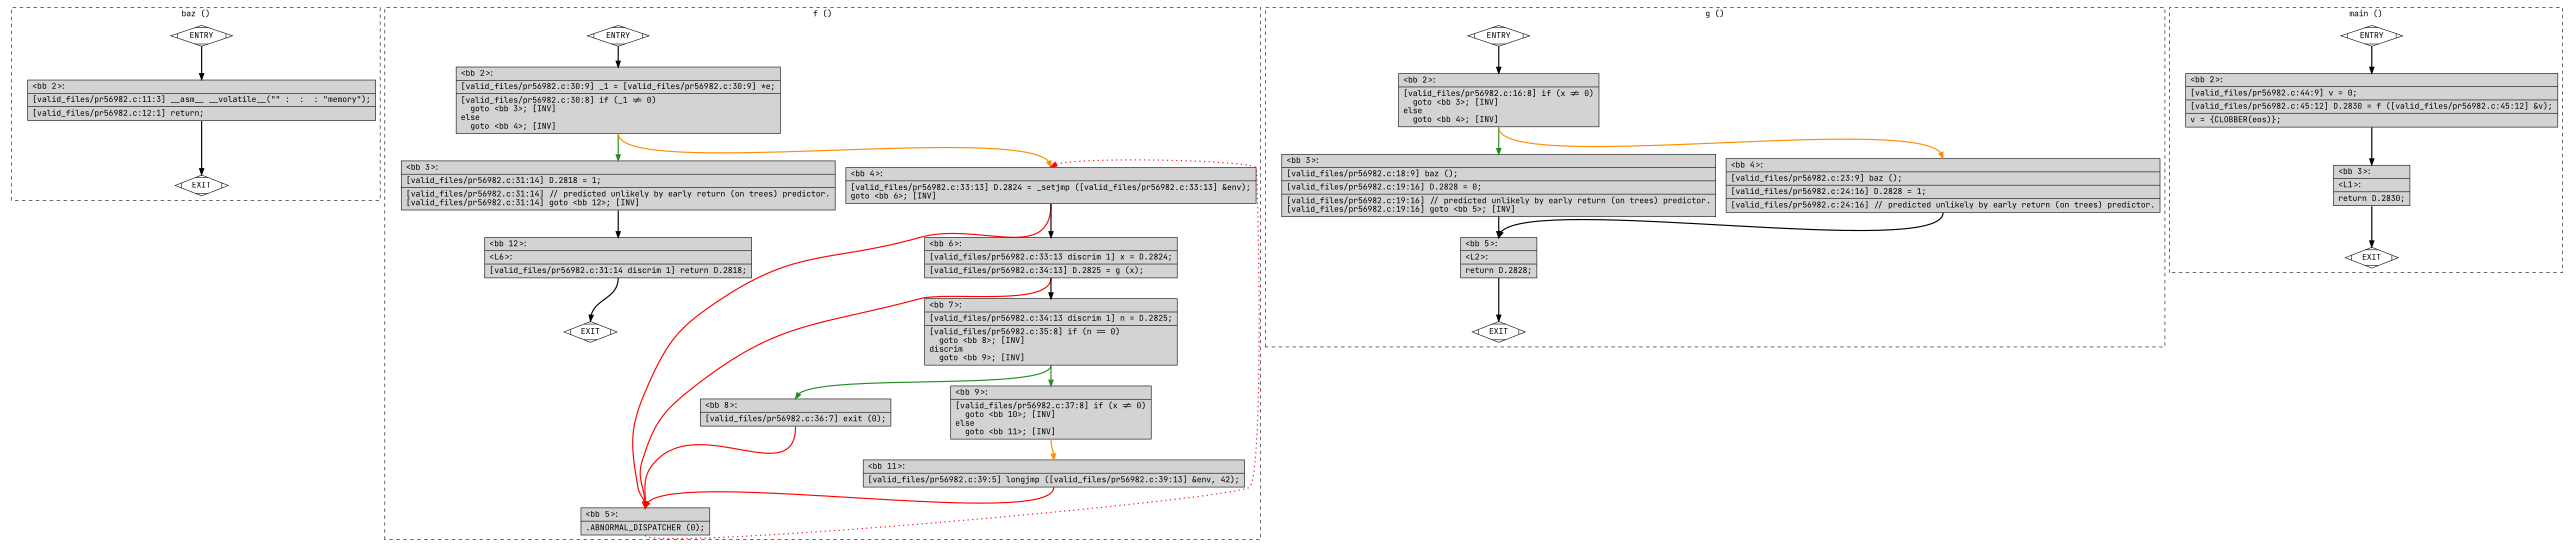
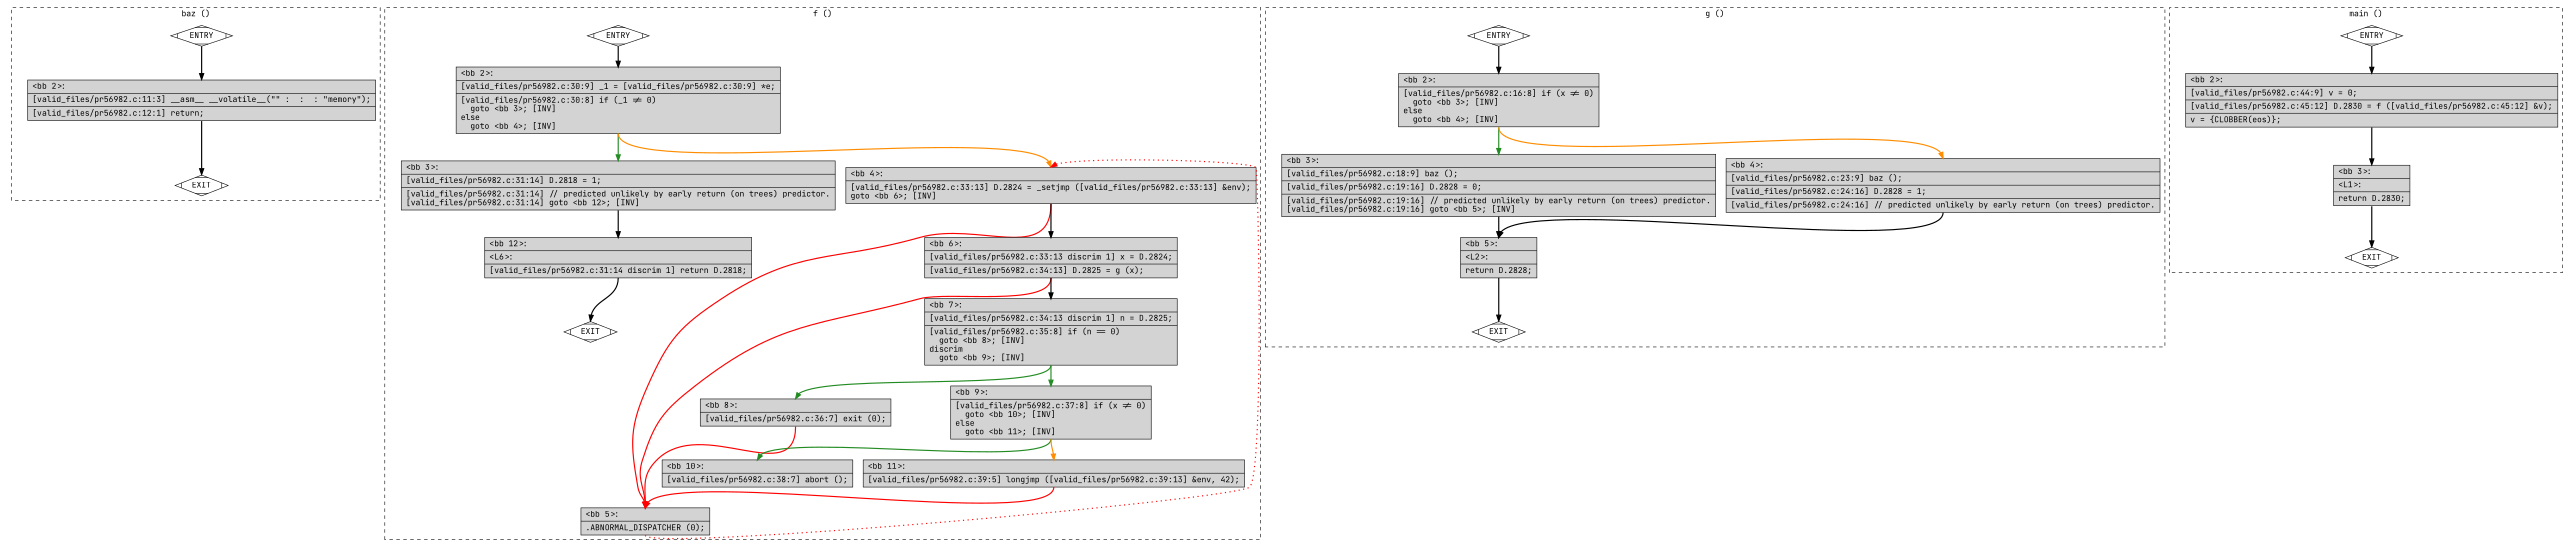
node "<bb 10>:": added
